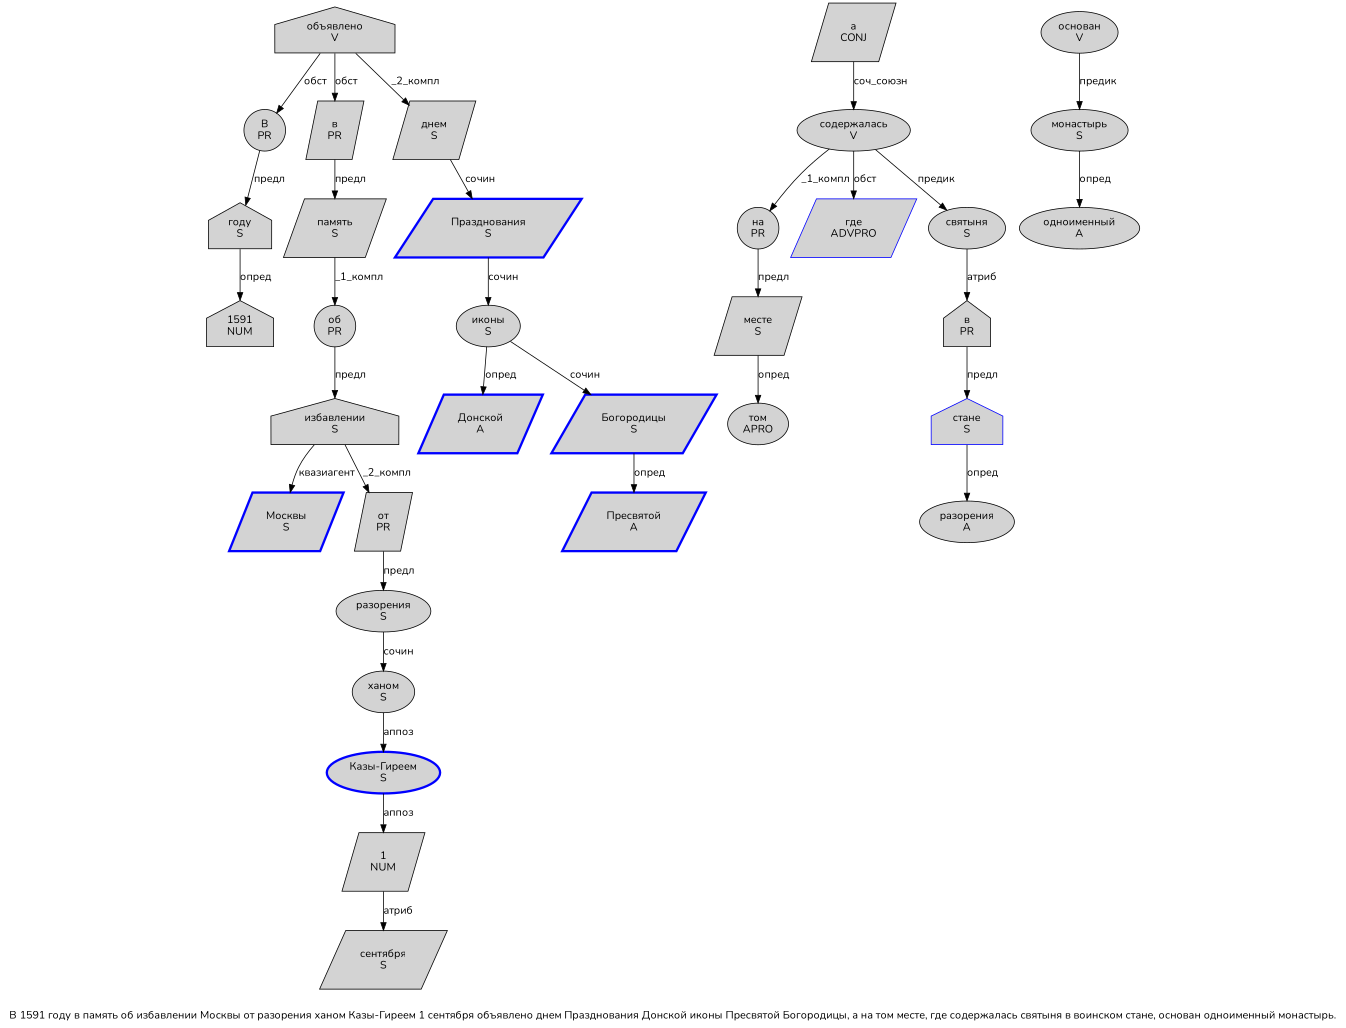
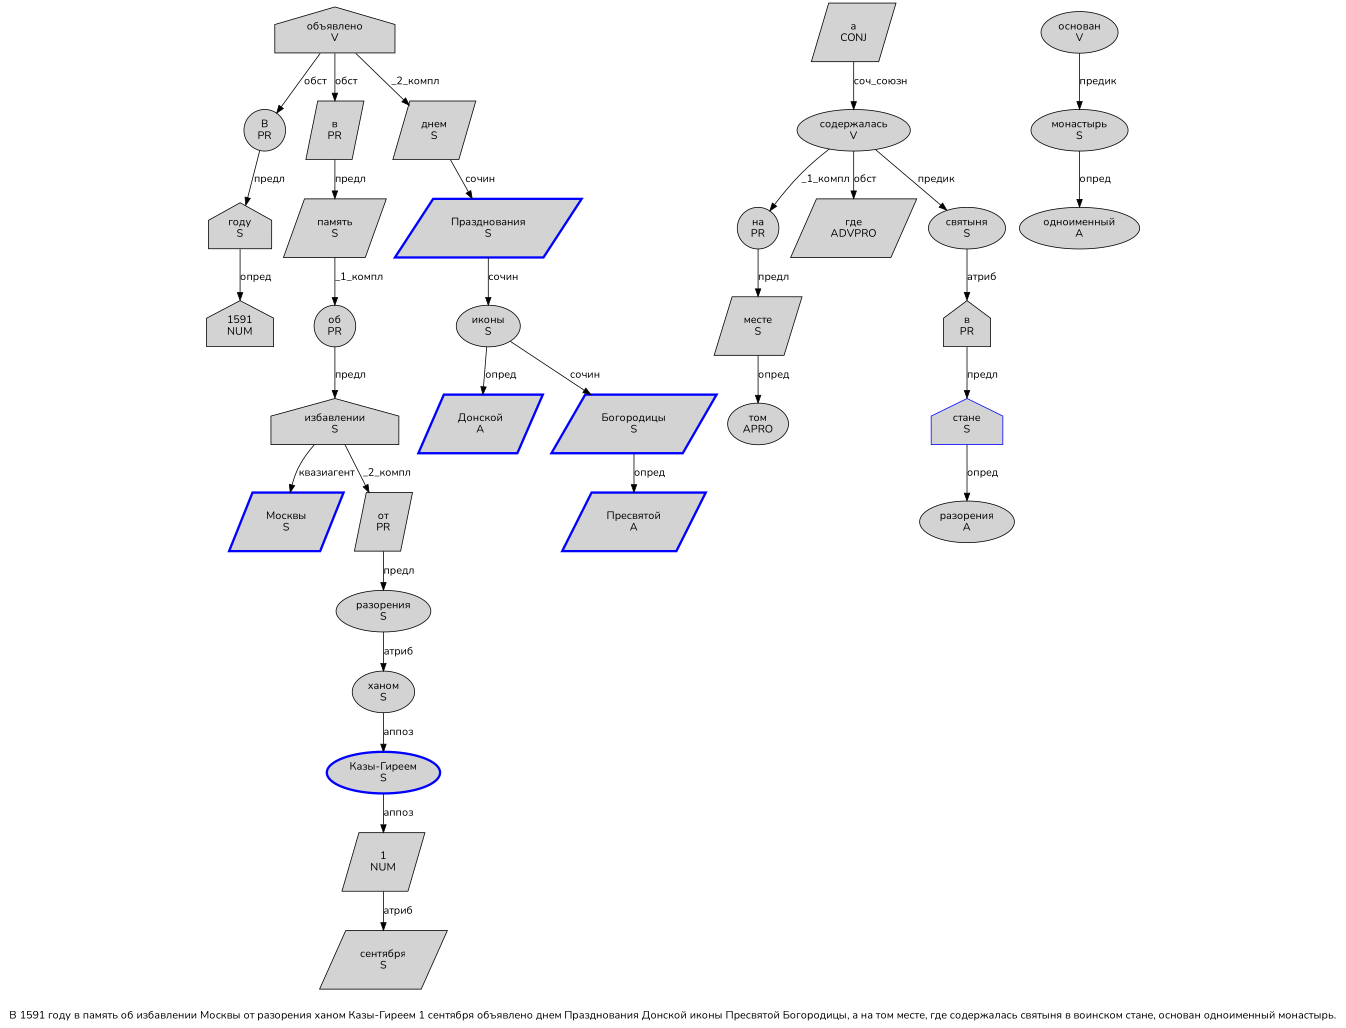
node "где ADVPRO": color blue -> black
edge "разорения S" -> "ханом S": label "сочин" -> "атриб"
